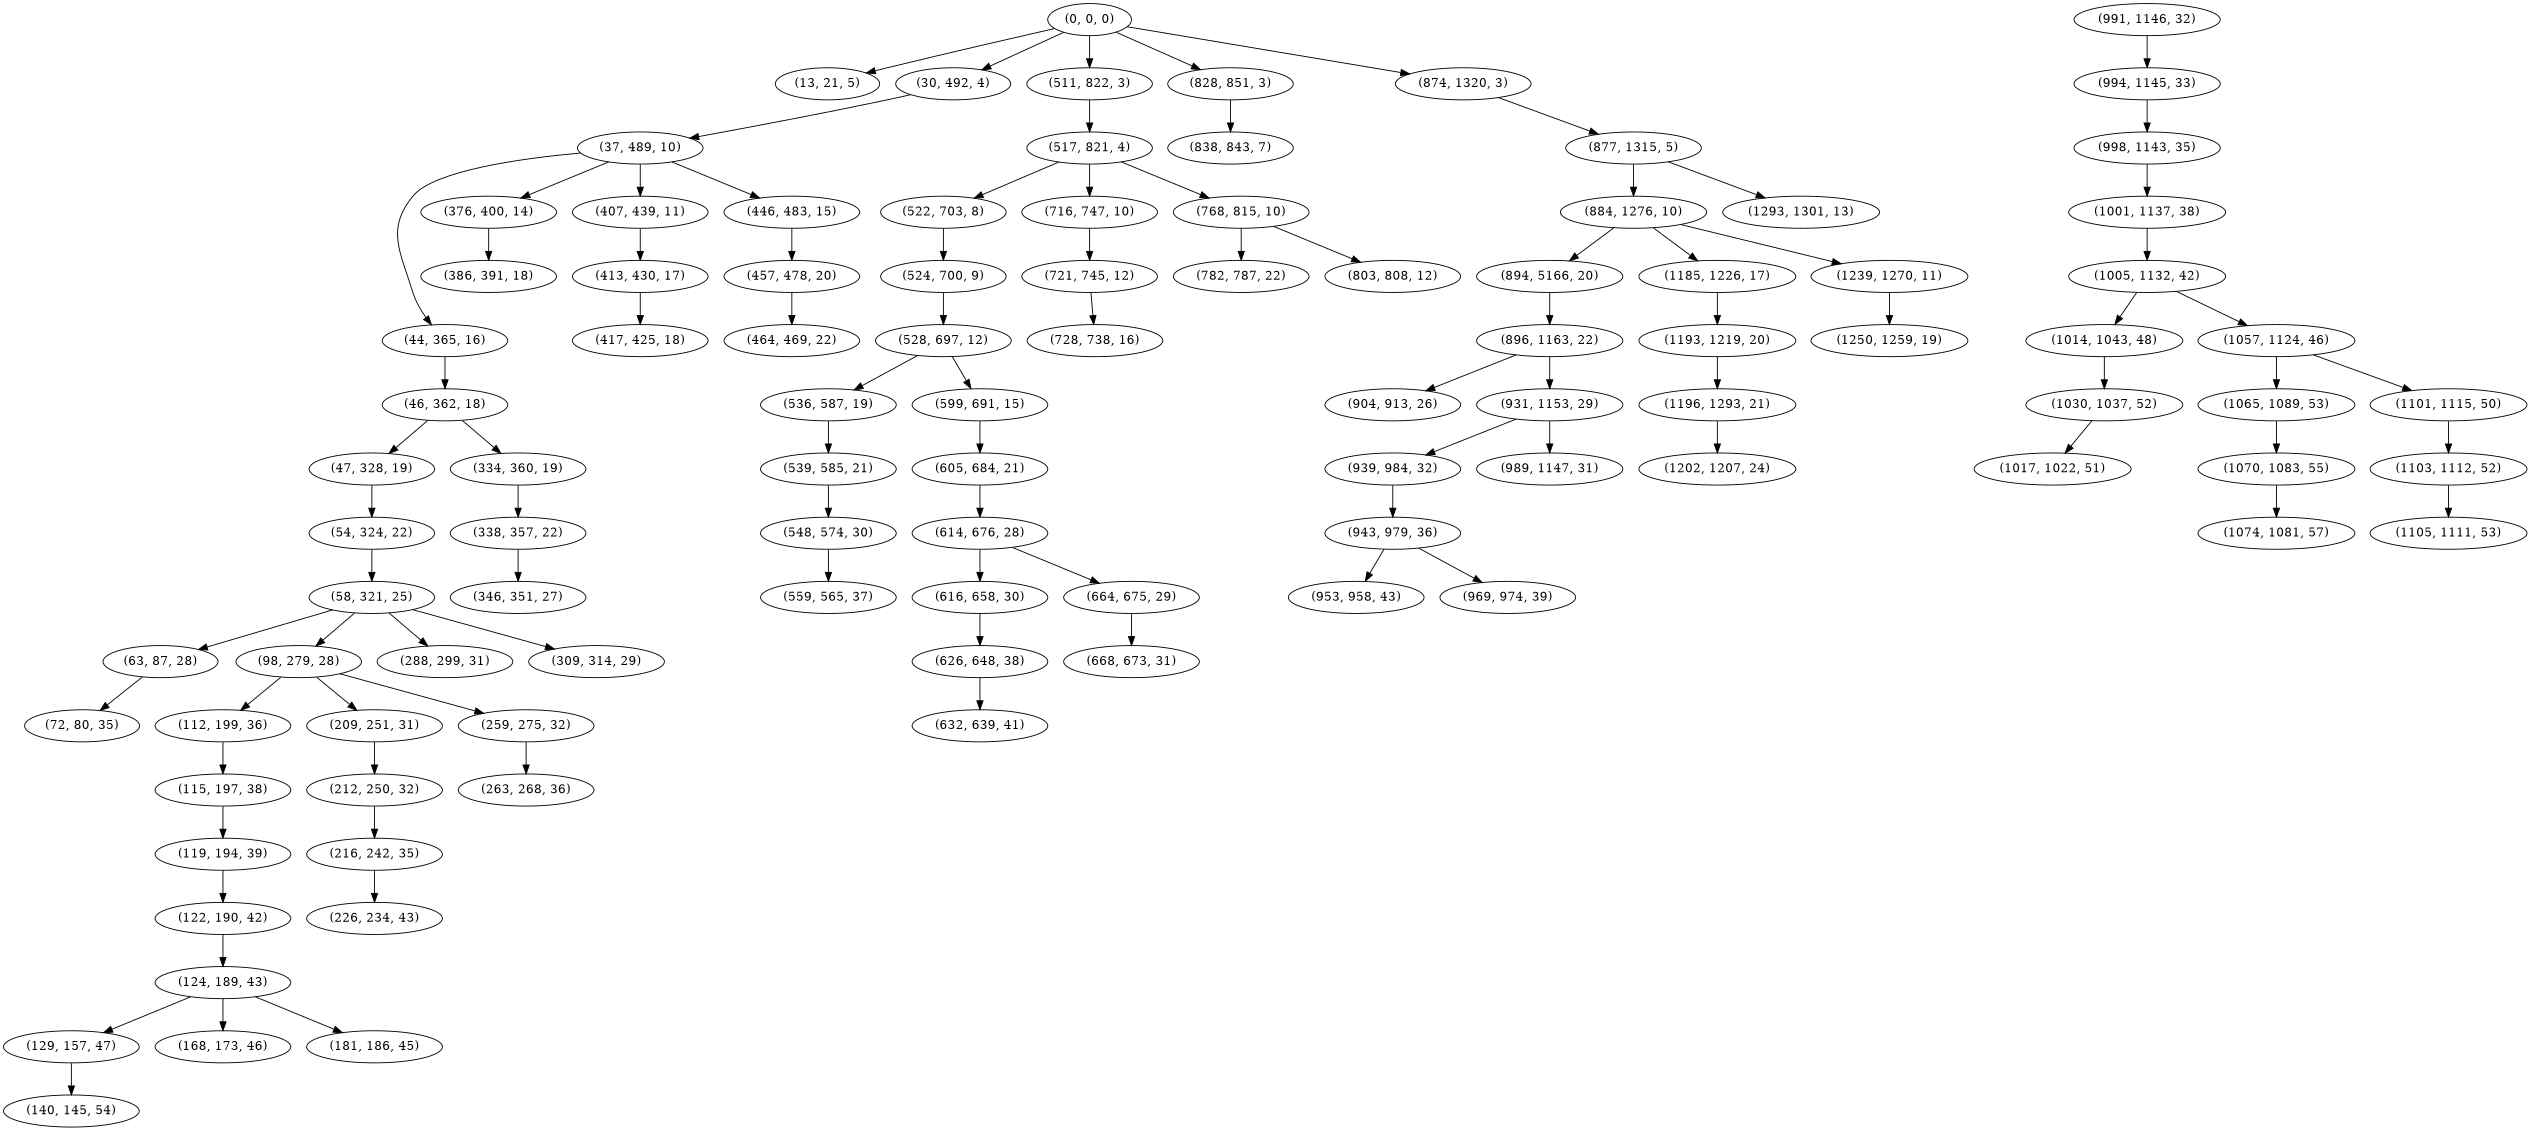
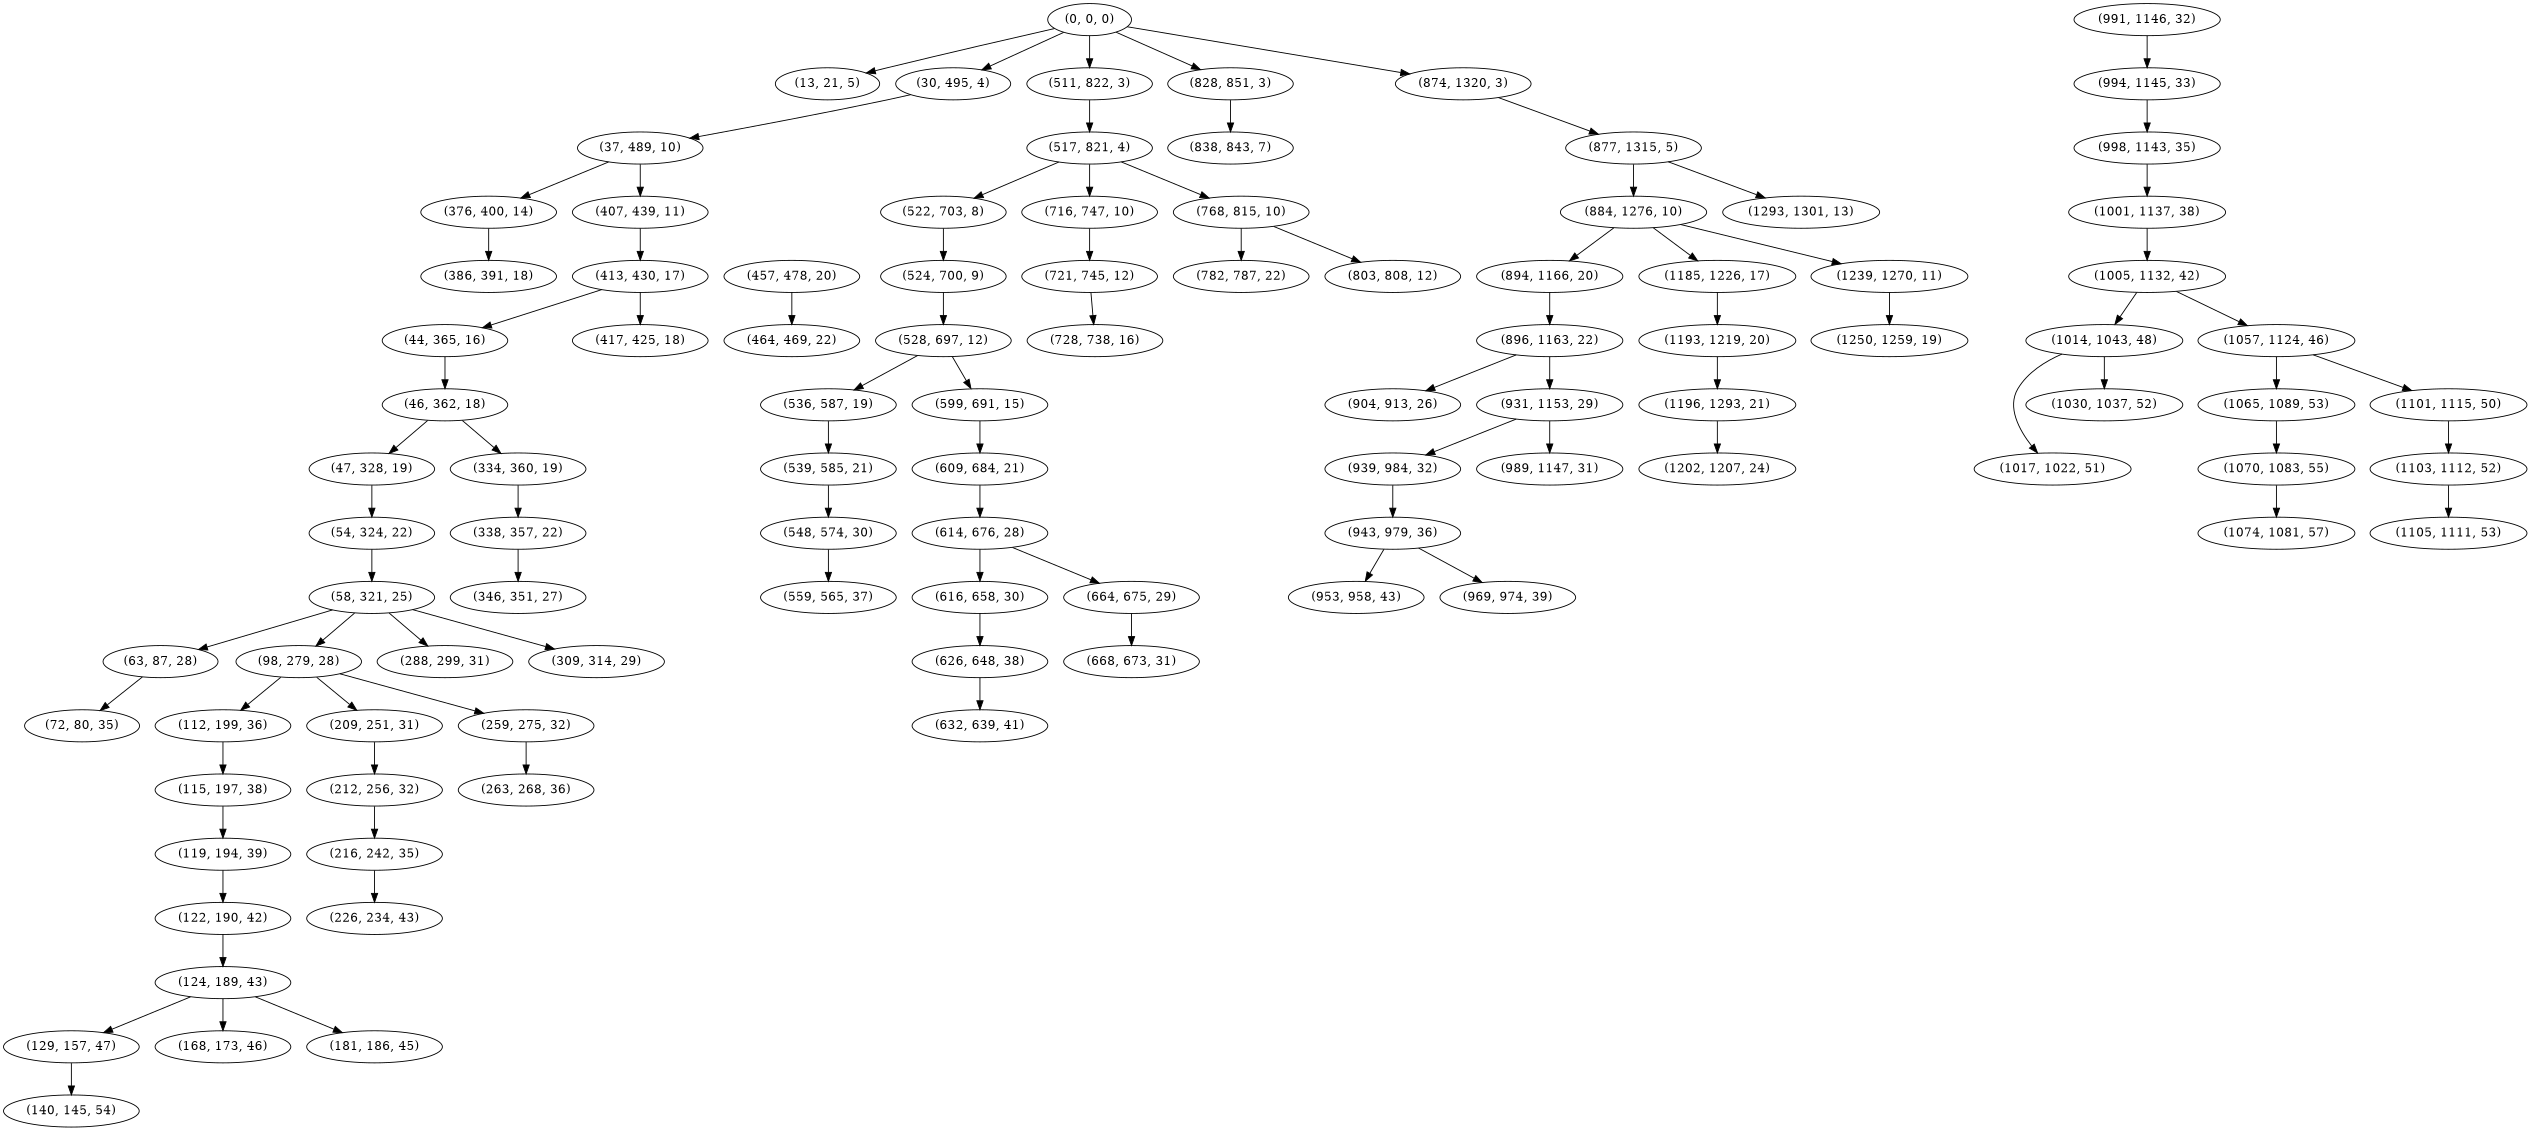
node "(30, 492, 4)": label "(30, 492, 4)" -> "(30, 495, 4)"
edge "(37, 489, 10)" -> "(44, 365, 16)": now "(413, 430, 17)" -> "(44, 365, 16)"
node "(446, 483, 15)": removed
node "(894, 5166, 20)": label "(894, 5166, 20)" -> "(894, 1166, 20)"
edge "(1030, 1037, 52)" -> "(1017, 1022, 51)": now "(1014, 1043, 48)" -> "(1017, 1022, 51)"
node "(605, 684, 21)": label "(605, 684, 21)" -> "(609, 684, 21)"
node "(212, 250, 32)": label "(212, 250, 32)" -> "(212, 256, 32)"
